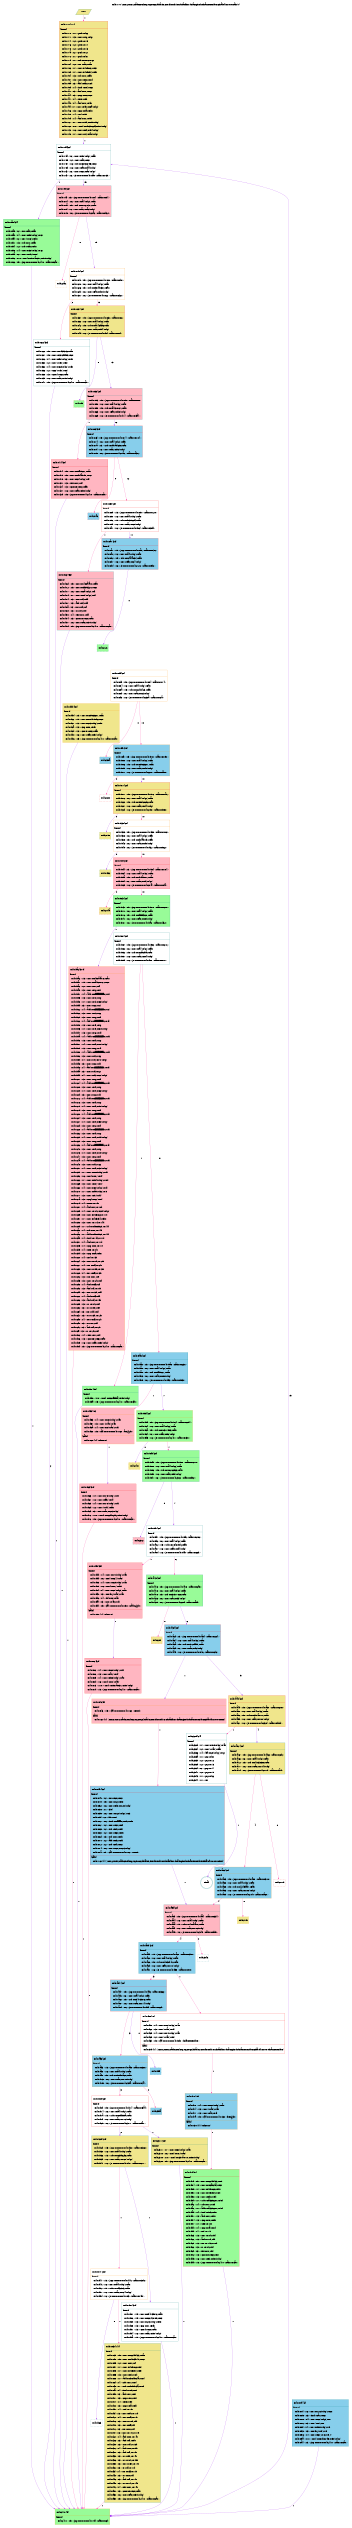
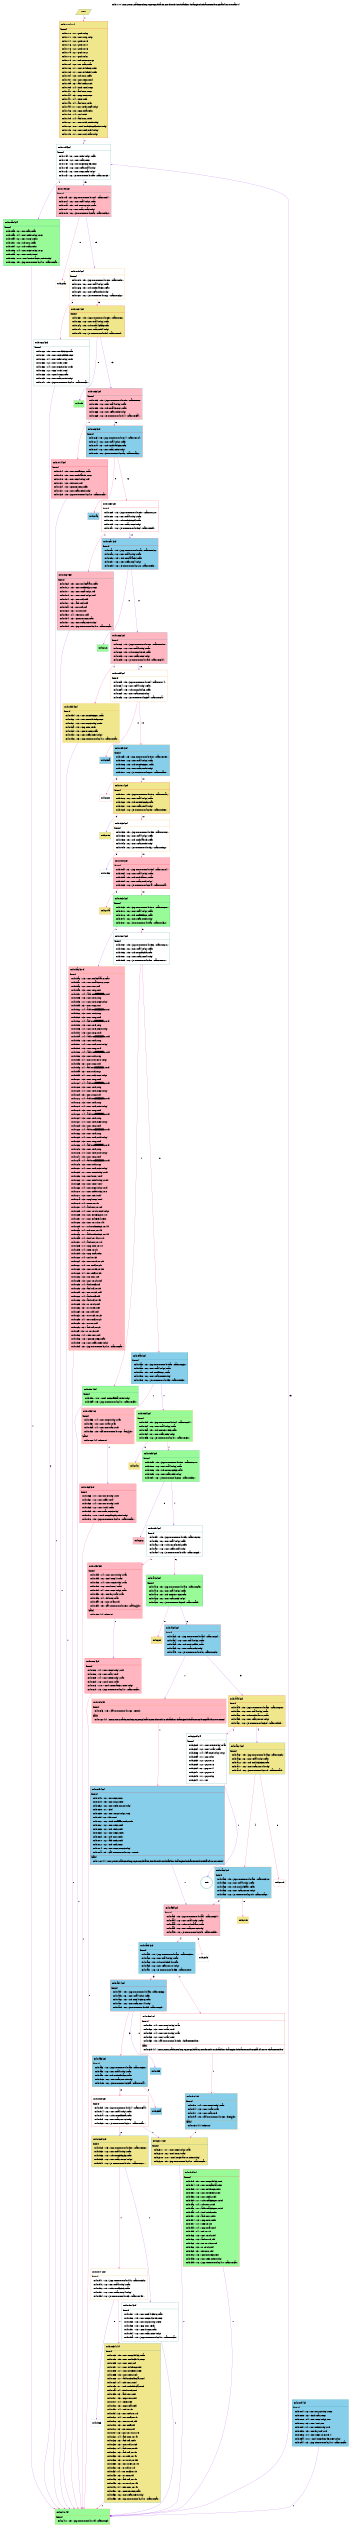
node "0x4018c3 [28]": added
node "0x401d32": fillcolor khaki -> white
edge "0x40196b [28]" -> "0x401987 [28]": added, label "9"
node "Final": label "Final" -> "Exit"
edge "0x401f70 [15]" -> "0x401f7f [97]": now "0x401f70 [15]" -> "0x402311 [28]"
